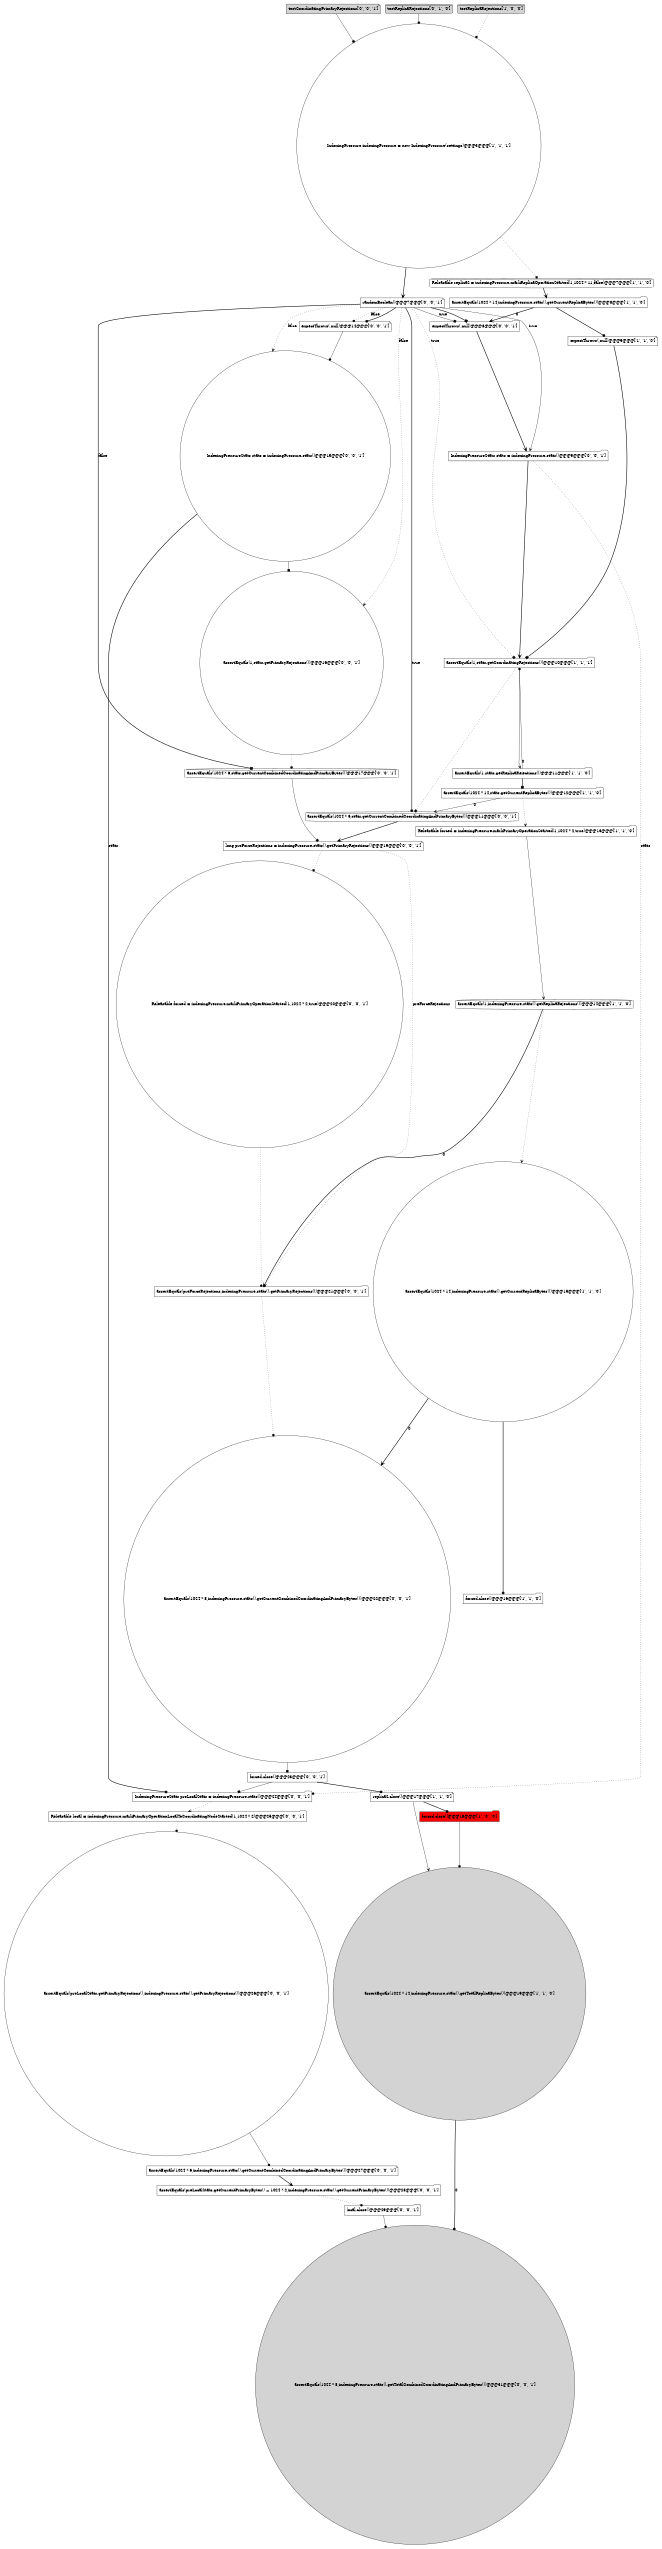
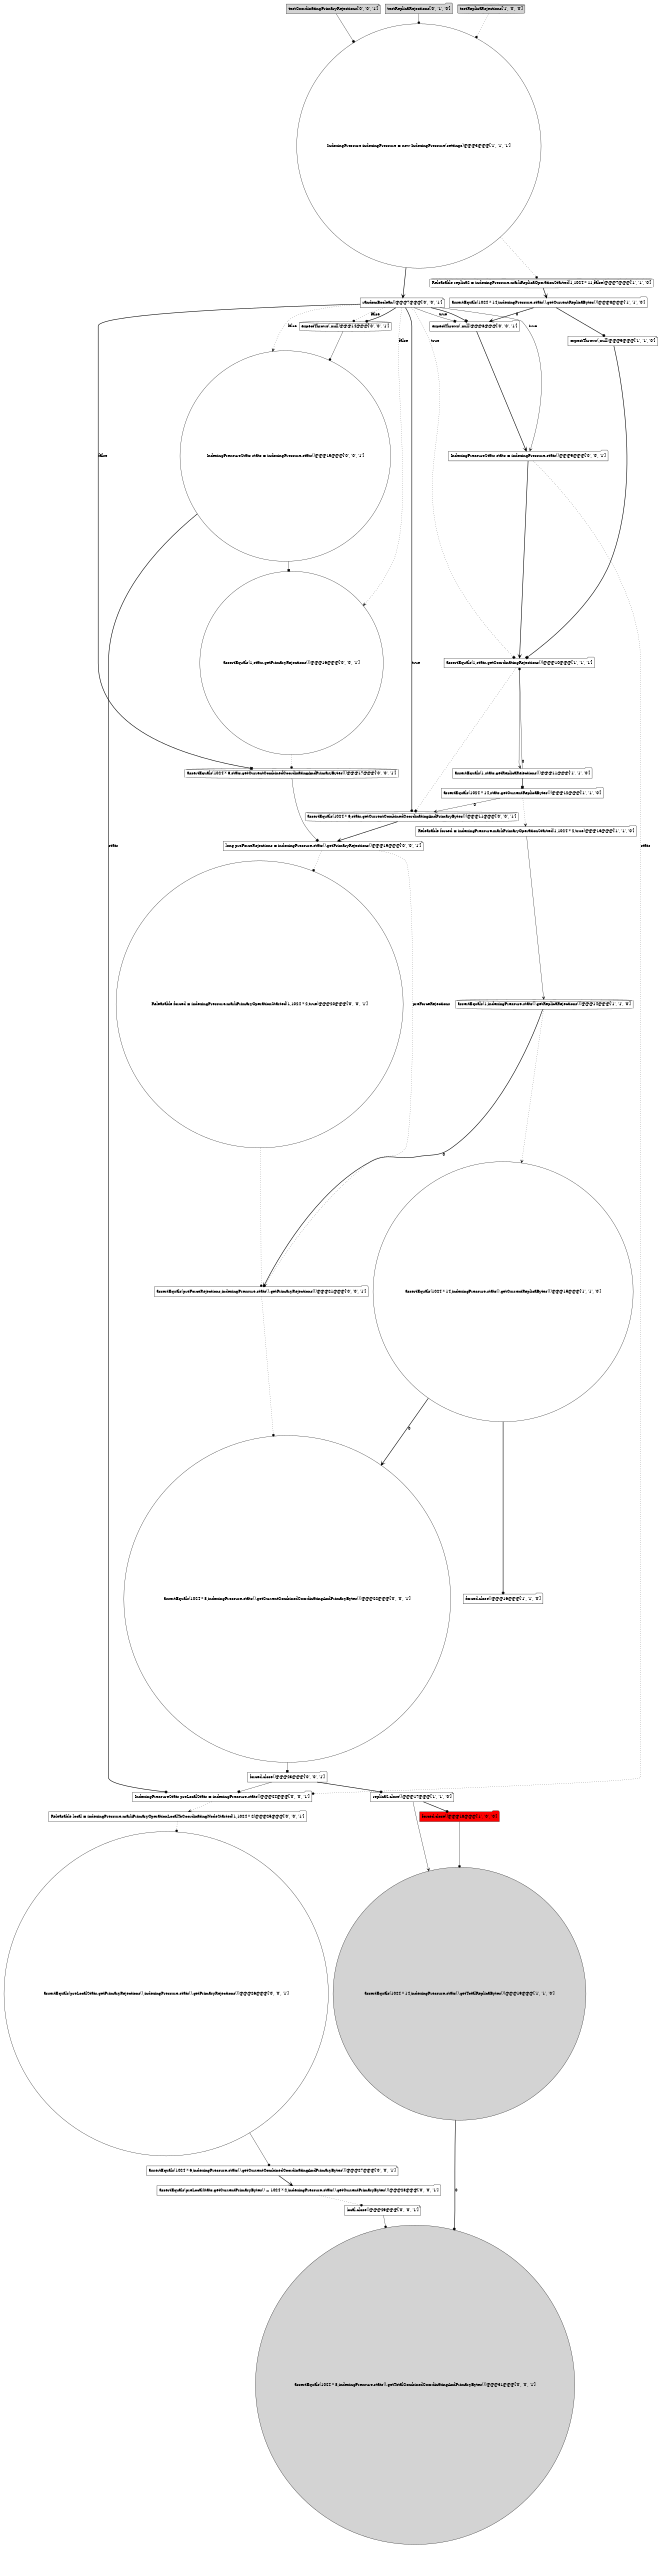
node "testReplicaRejections['0', '1', '0']": shape cylinder -> folder
node "expectThrows(,null)@@@14@@@['0', '0', '1']": shape note -> cylinder
node "local.close()@@@29@@@['0', '0', '1']": shape folder -> note
